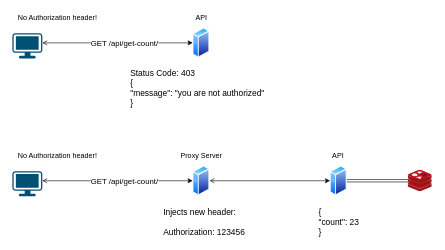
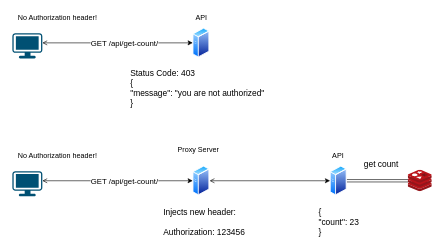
node "Proxy Server": moved (201, 156) -> (198, 150)
node "get count": added
